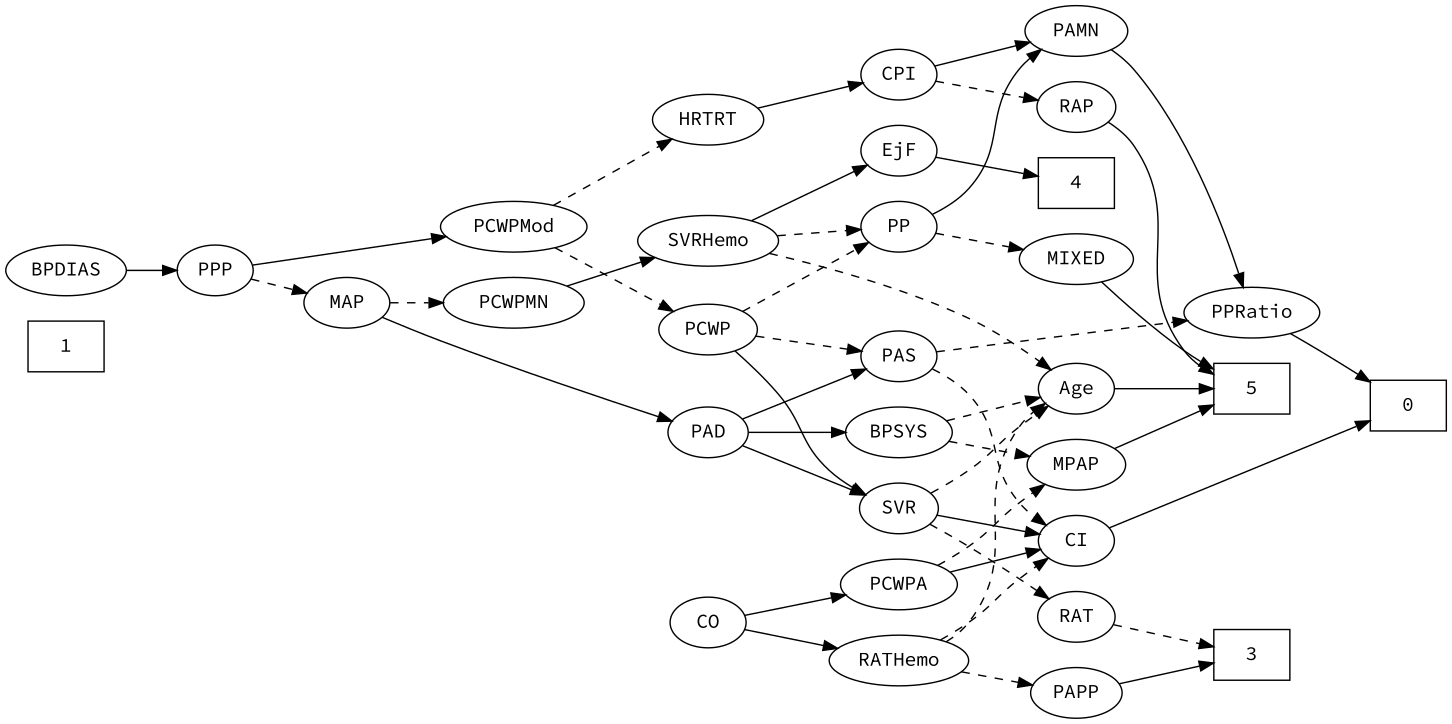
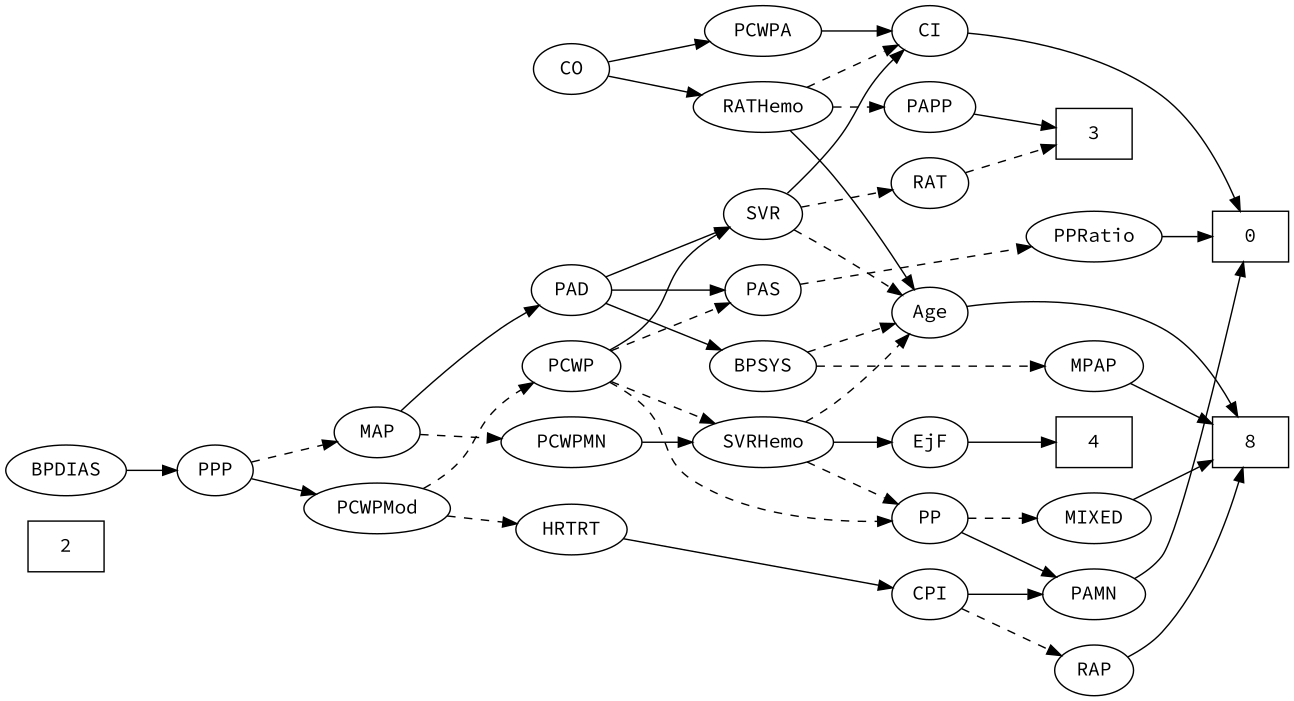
edge "PAMN" -> "PPRatio": now "PAMN" -> "0"
node "1": label "1" -> "2"
node "5": label "5" -> "8"
edge "PCWP" -> "SVRHemo": added
edge "PAS" -> "CI": removed
edge "PCWPA" -> "MPAP": removed
edge "RATHemo" -> "Age": style dashed -> solid
